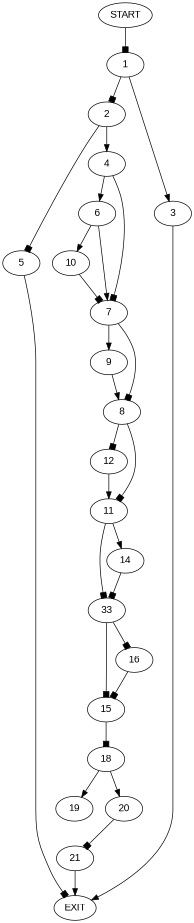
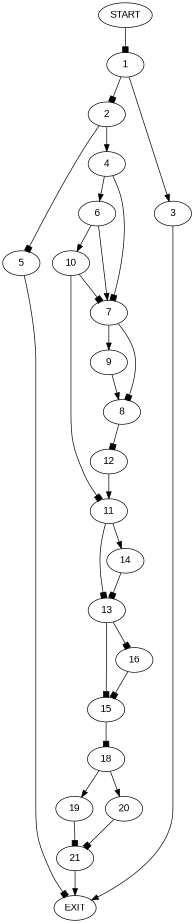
edge "8" -> "11": now "10" -> "11"
node "33": label "33" -> "13"
edge "19" -> "21": added
